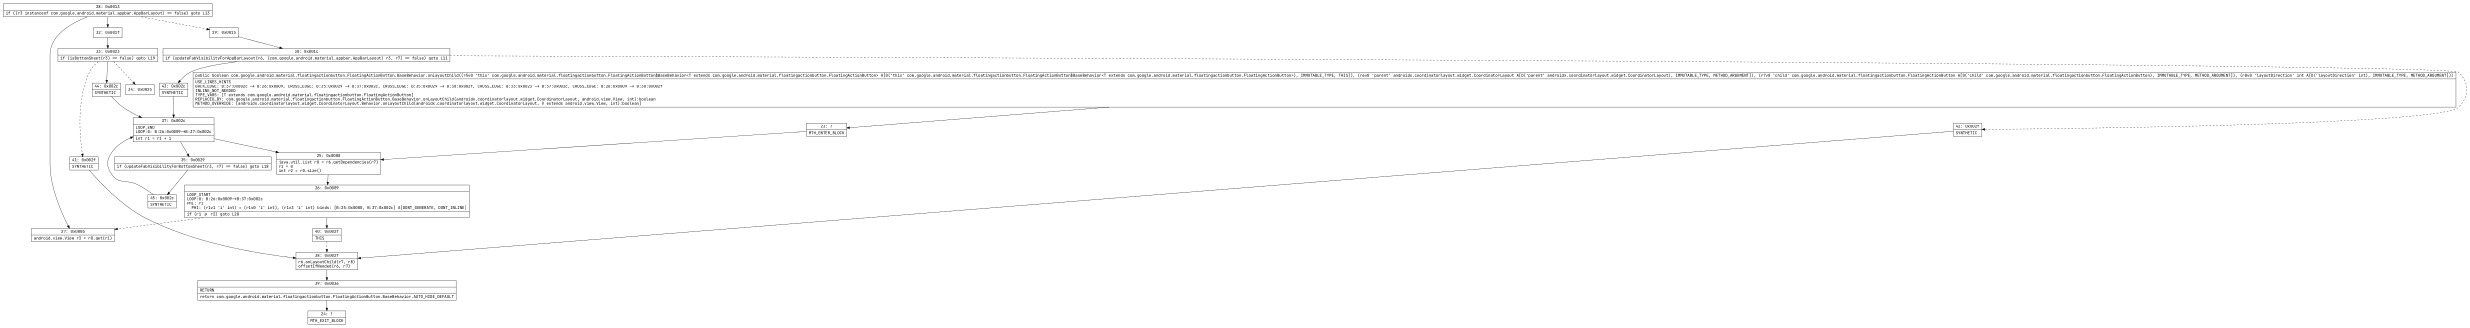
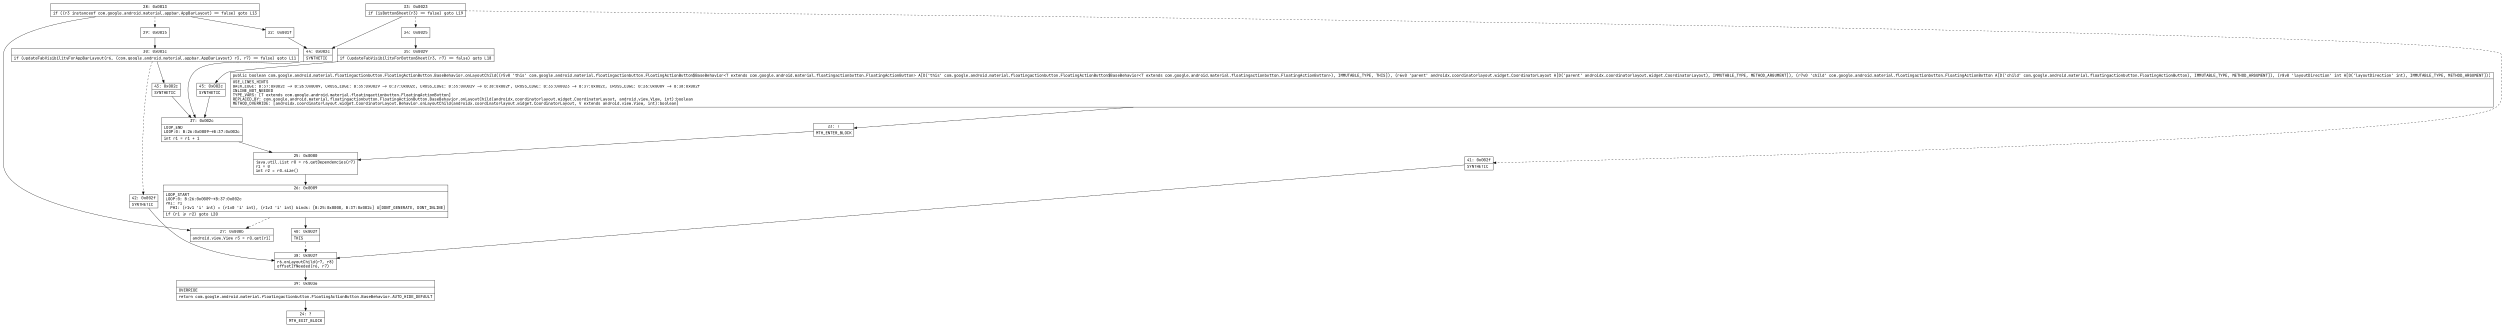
edge "32: 0x001f" -> "33: 0x0023": now "32: 0x001f" -> "44: 0x002c"
edge "37: 0x002c" -> "35: 0x0029": now "34: 0x0025" -> "35: 0x0029"
node "39: 0x0036": text "RETURN" -> "OVERRIDE"
